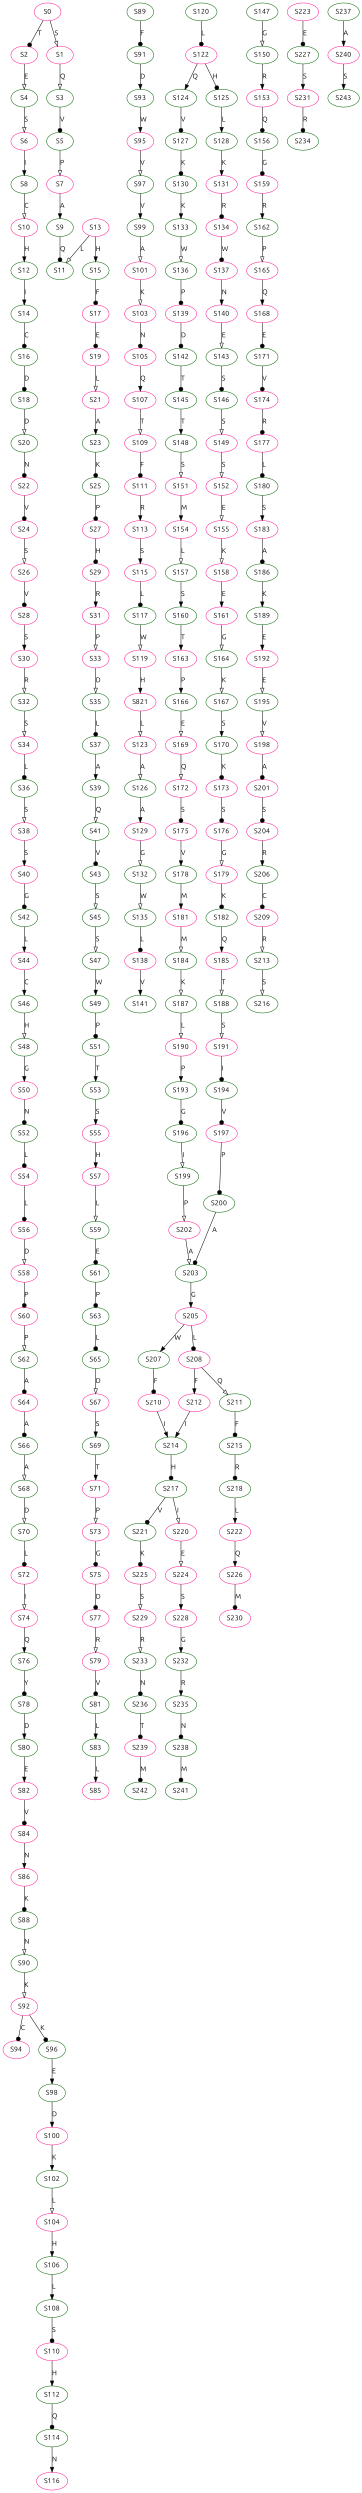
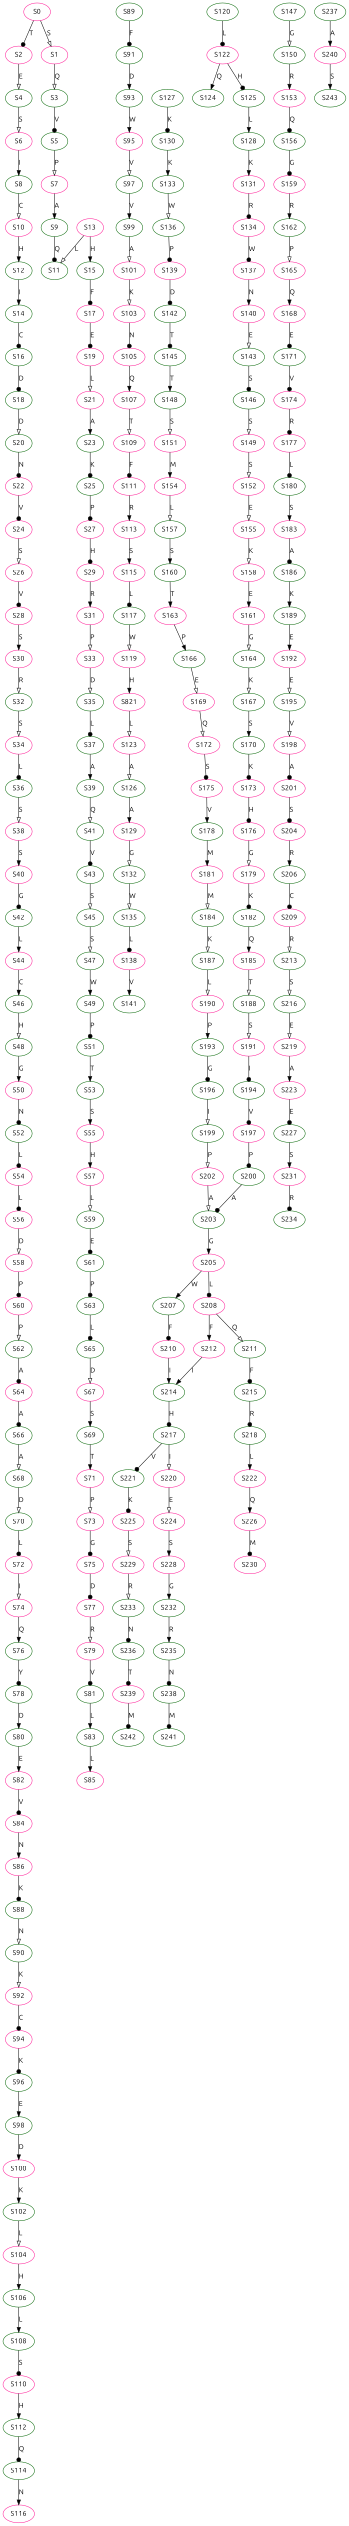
edge "S124" -> "S127": removed, label "V"
edge "S173" -> "S176": label "S" -> "H"
node "S219": added
edge "S92" -> "S96": now "S94" -> "S96"
